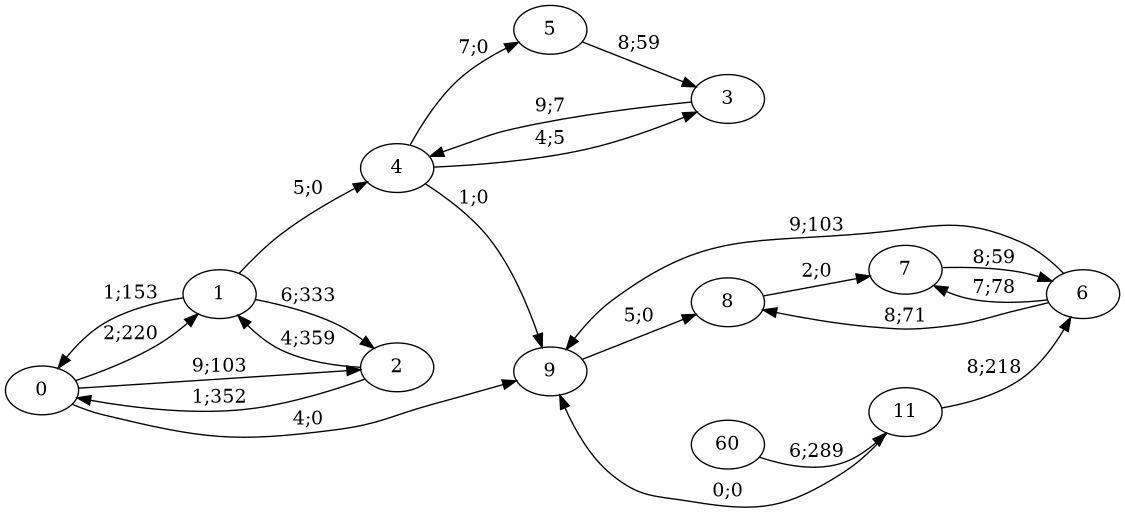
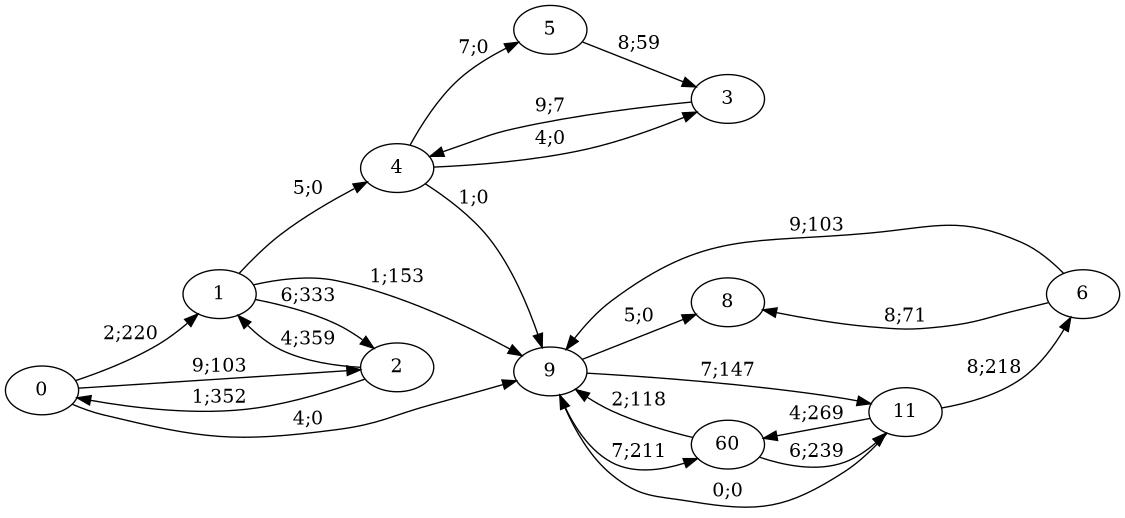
edge "4" -> "3": label "4;5" -> "4;0"
node "7": removed
edge "1" -> "0": now "1" -> "9"
edge "9" -> "11": added, label "7;147"
edge "60" -> "9": added, label "2;118"
edge "11" -> "60": added, label "4;269"
edge "60" -> "11": label "6;289" -> "6;239"
edge "9" -> "60": added, label "7;211"
